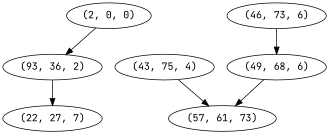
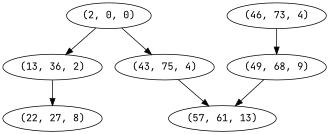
node "(46, 73, 6)": label "(46, 73, 6)" -> "(46, 73, 4)"
edge "(2, 0, 0)" -> "(43, 75, 4)": added
node "(93, 36, 2)": label "(93, 36, 2)" -> "(13, 36, 2)"
node "(49, 68, 6)": label "(49, 68, 6)" -> "(49, 68, 9)"
node "(22, 27, 7)": label "(22, 27, 7)" -> "(22, 27, 8)"
node "(57, 61, 73)": label "(57, 61, 73)" -> "(57, 61, 13)"
